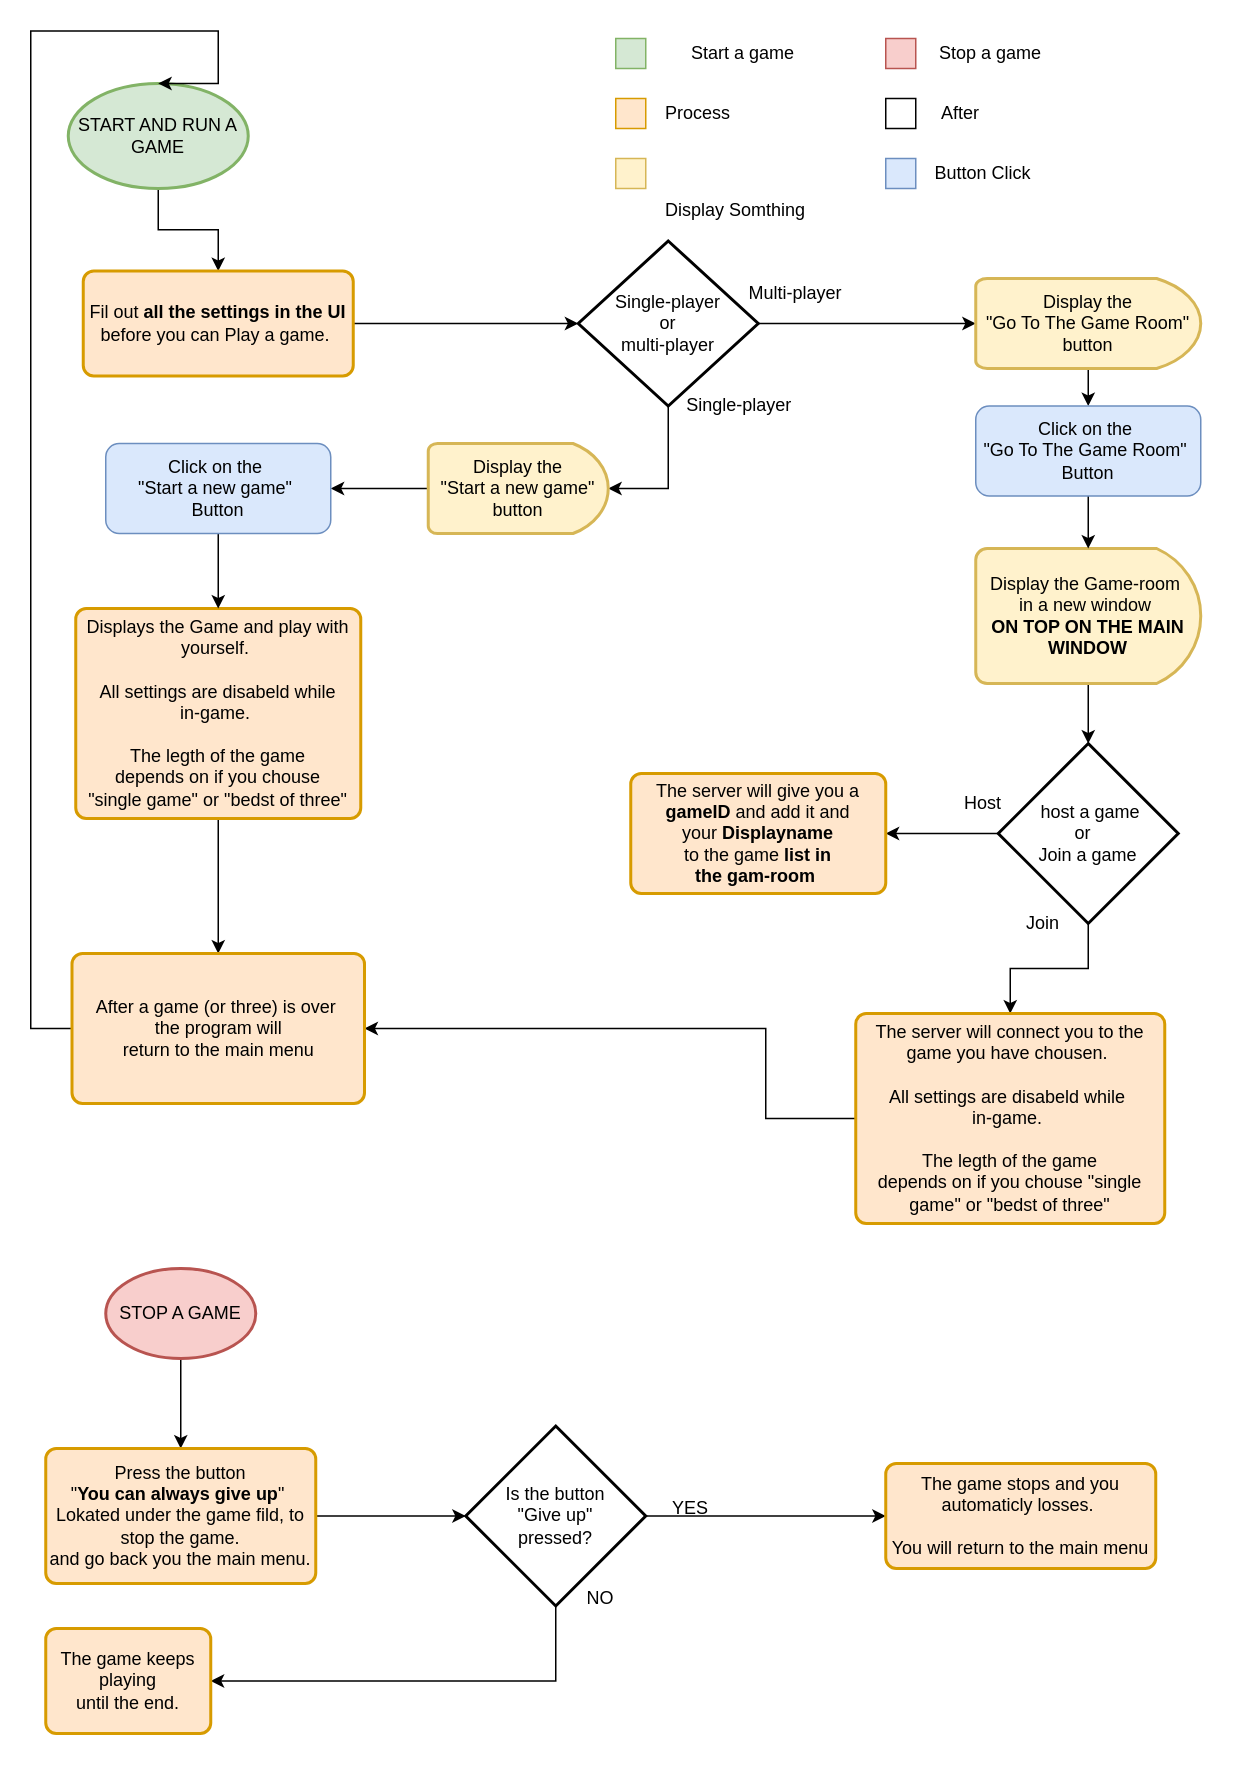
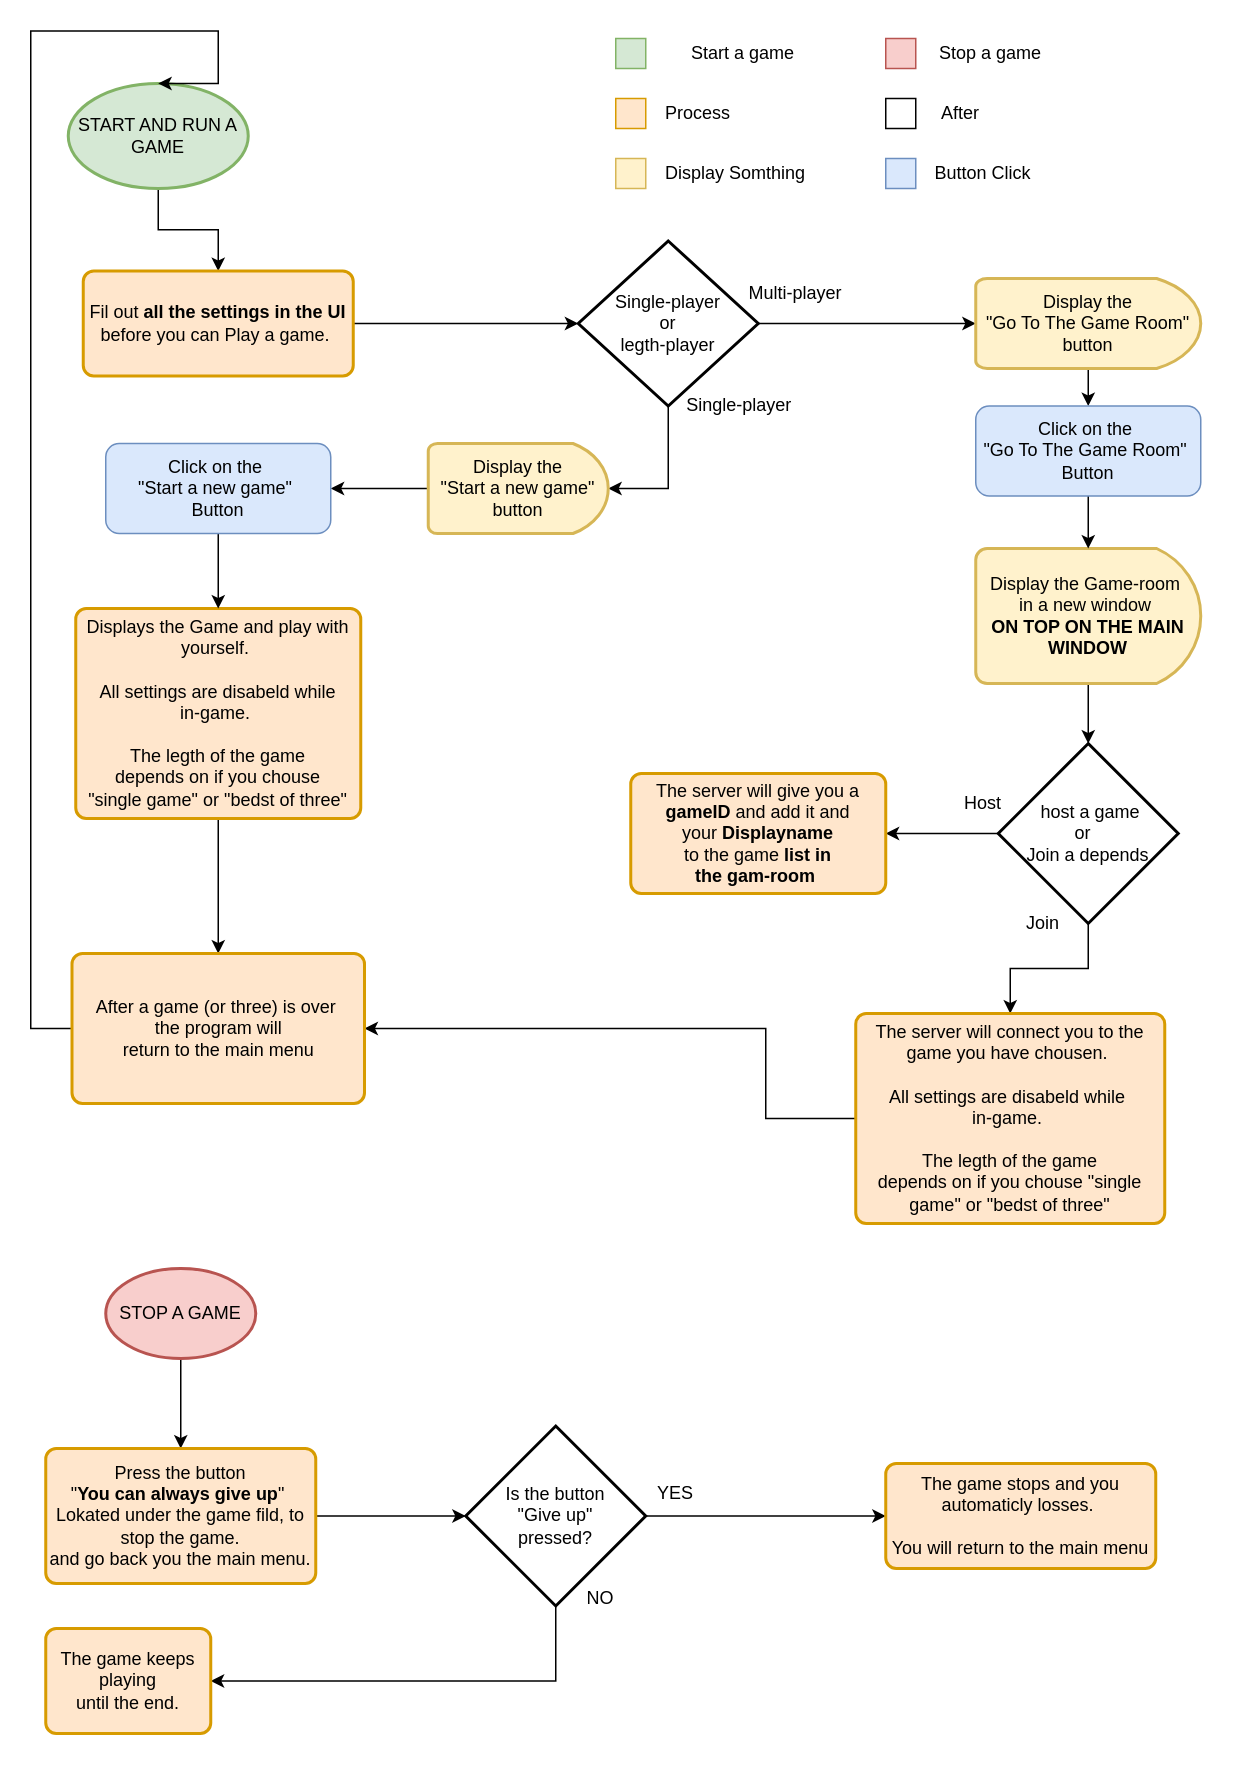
node "Display Somthing": moved (736, 211) -> (736, 173)
node "Single-player or multi-player": label "Single-player or multi-player" -> "Single-player or legth-player"
node "host a game or Join a game": label "host a game or Join a game" -> "host a game or Join a depends"
node "YES": moved (691, 1508) -> (676, 1493)
